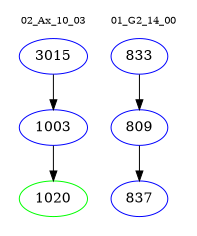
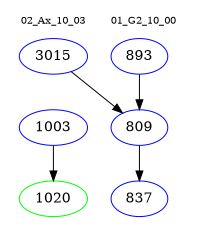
cluster "01_G2_14_00": label "01_G2_14_00" -> "01_G2_10_00"
node "833": label "833" -> "893"
edge "3015" -> "1003": now "3015" -> "809"
